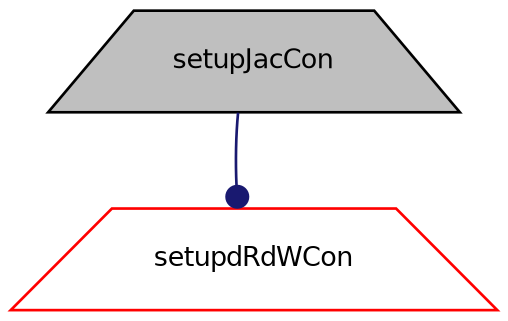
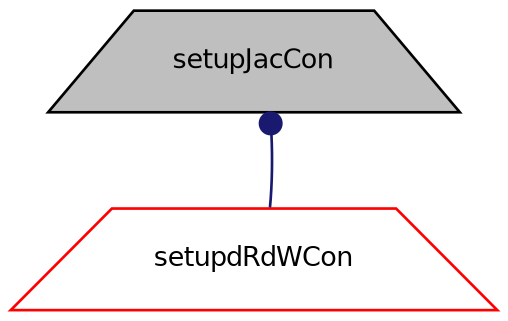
edge "setupJacCon" -> "setupdRdWCon": reversed
